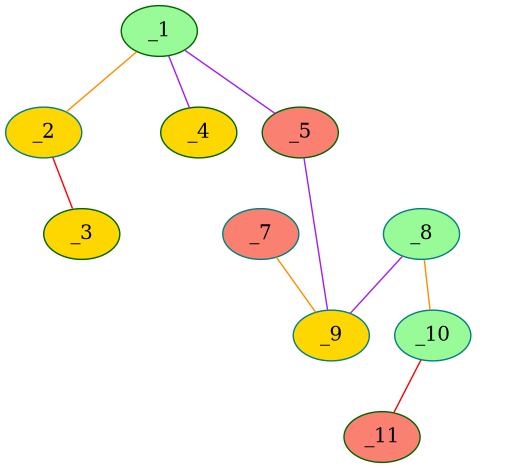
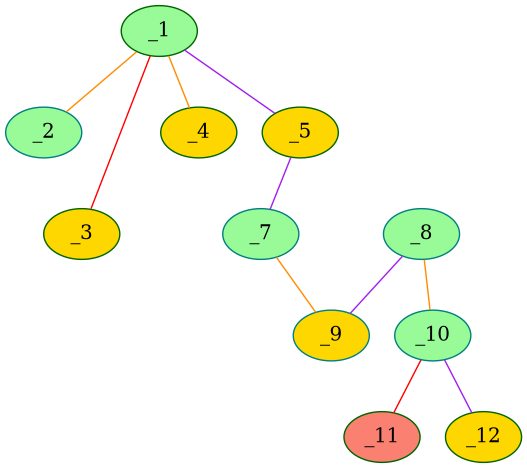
edge "_1" -- "_4": color purple -> darkorange
node "_2": fillcolor gold -> palegreen
node "_5": fillcolor salmon -> gold
edge "_2" -- "_3": now "_1" -- "_3"
node "_7": fillcolor salmon -> palegreen
edge "_5" -- "_9": now "_5" -- "_7"
node "_12": added
